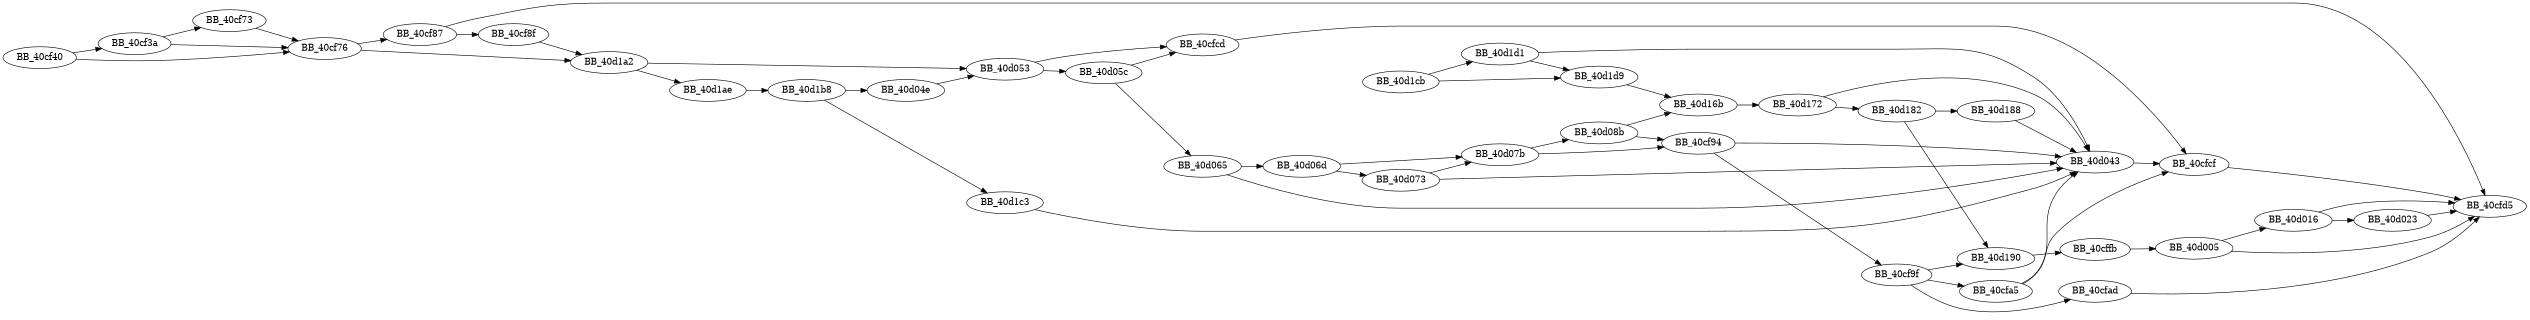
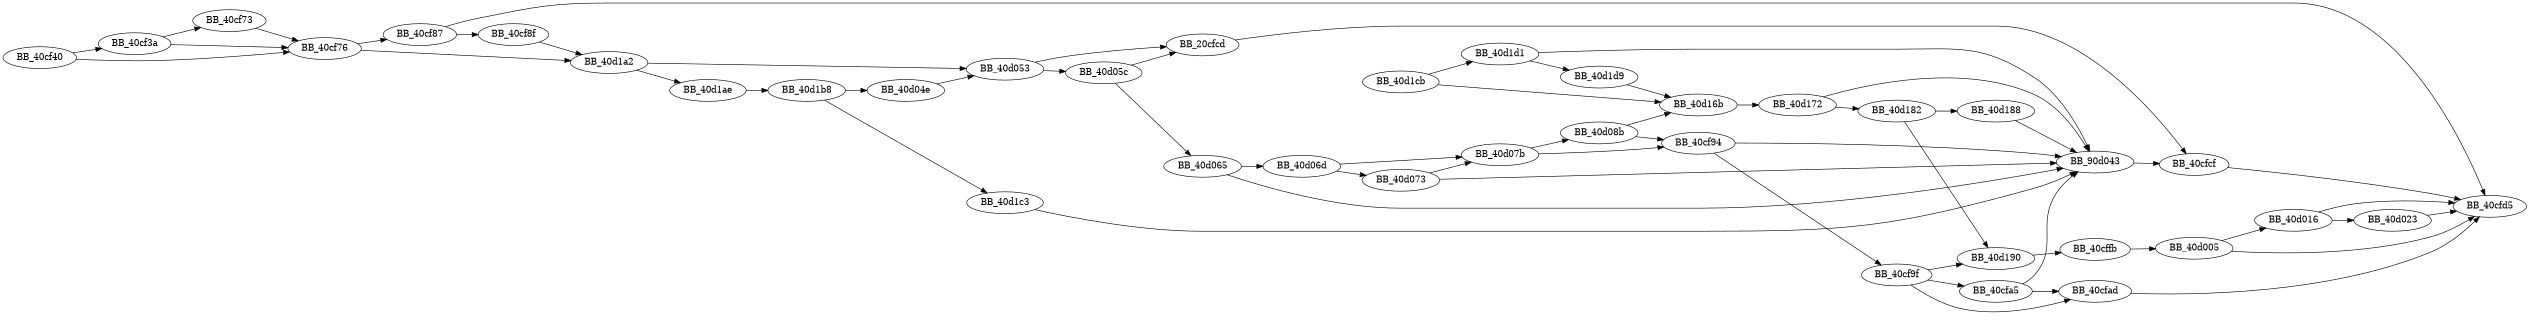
node "BB_40cfcd": label "BB_40cfcd" -> "BB_20cfcd"
edge "BB_40d1cb" -> "BB_40d1d9": now "BB_40d1cb" -> "BB_40d16b"
node "BB_40d043": label "BB_40d043" -> "BB_90d043"
edge "BB_40cfa5" -> "BB_40cfcf": now "BB_40cfa5" -> "BB_40cfad"
